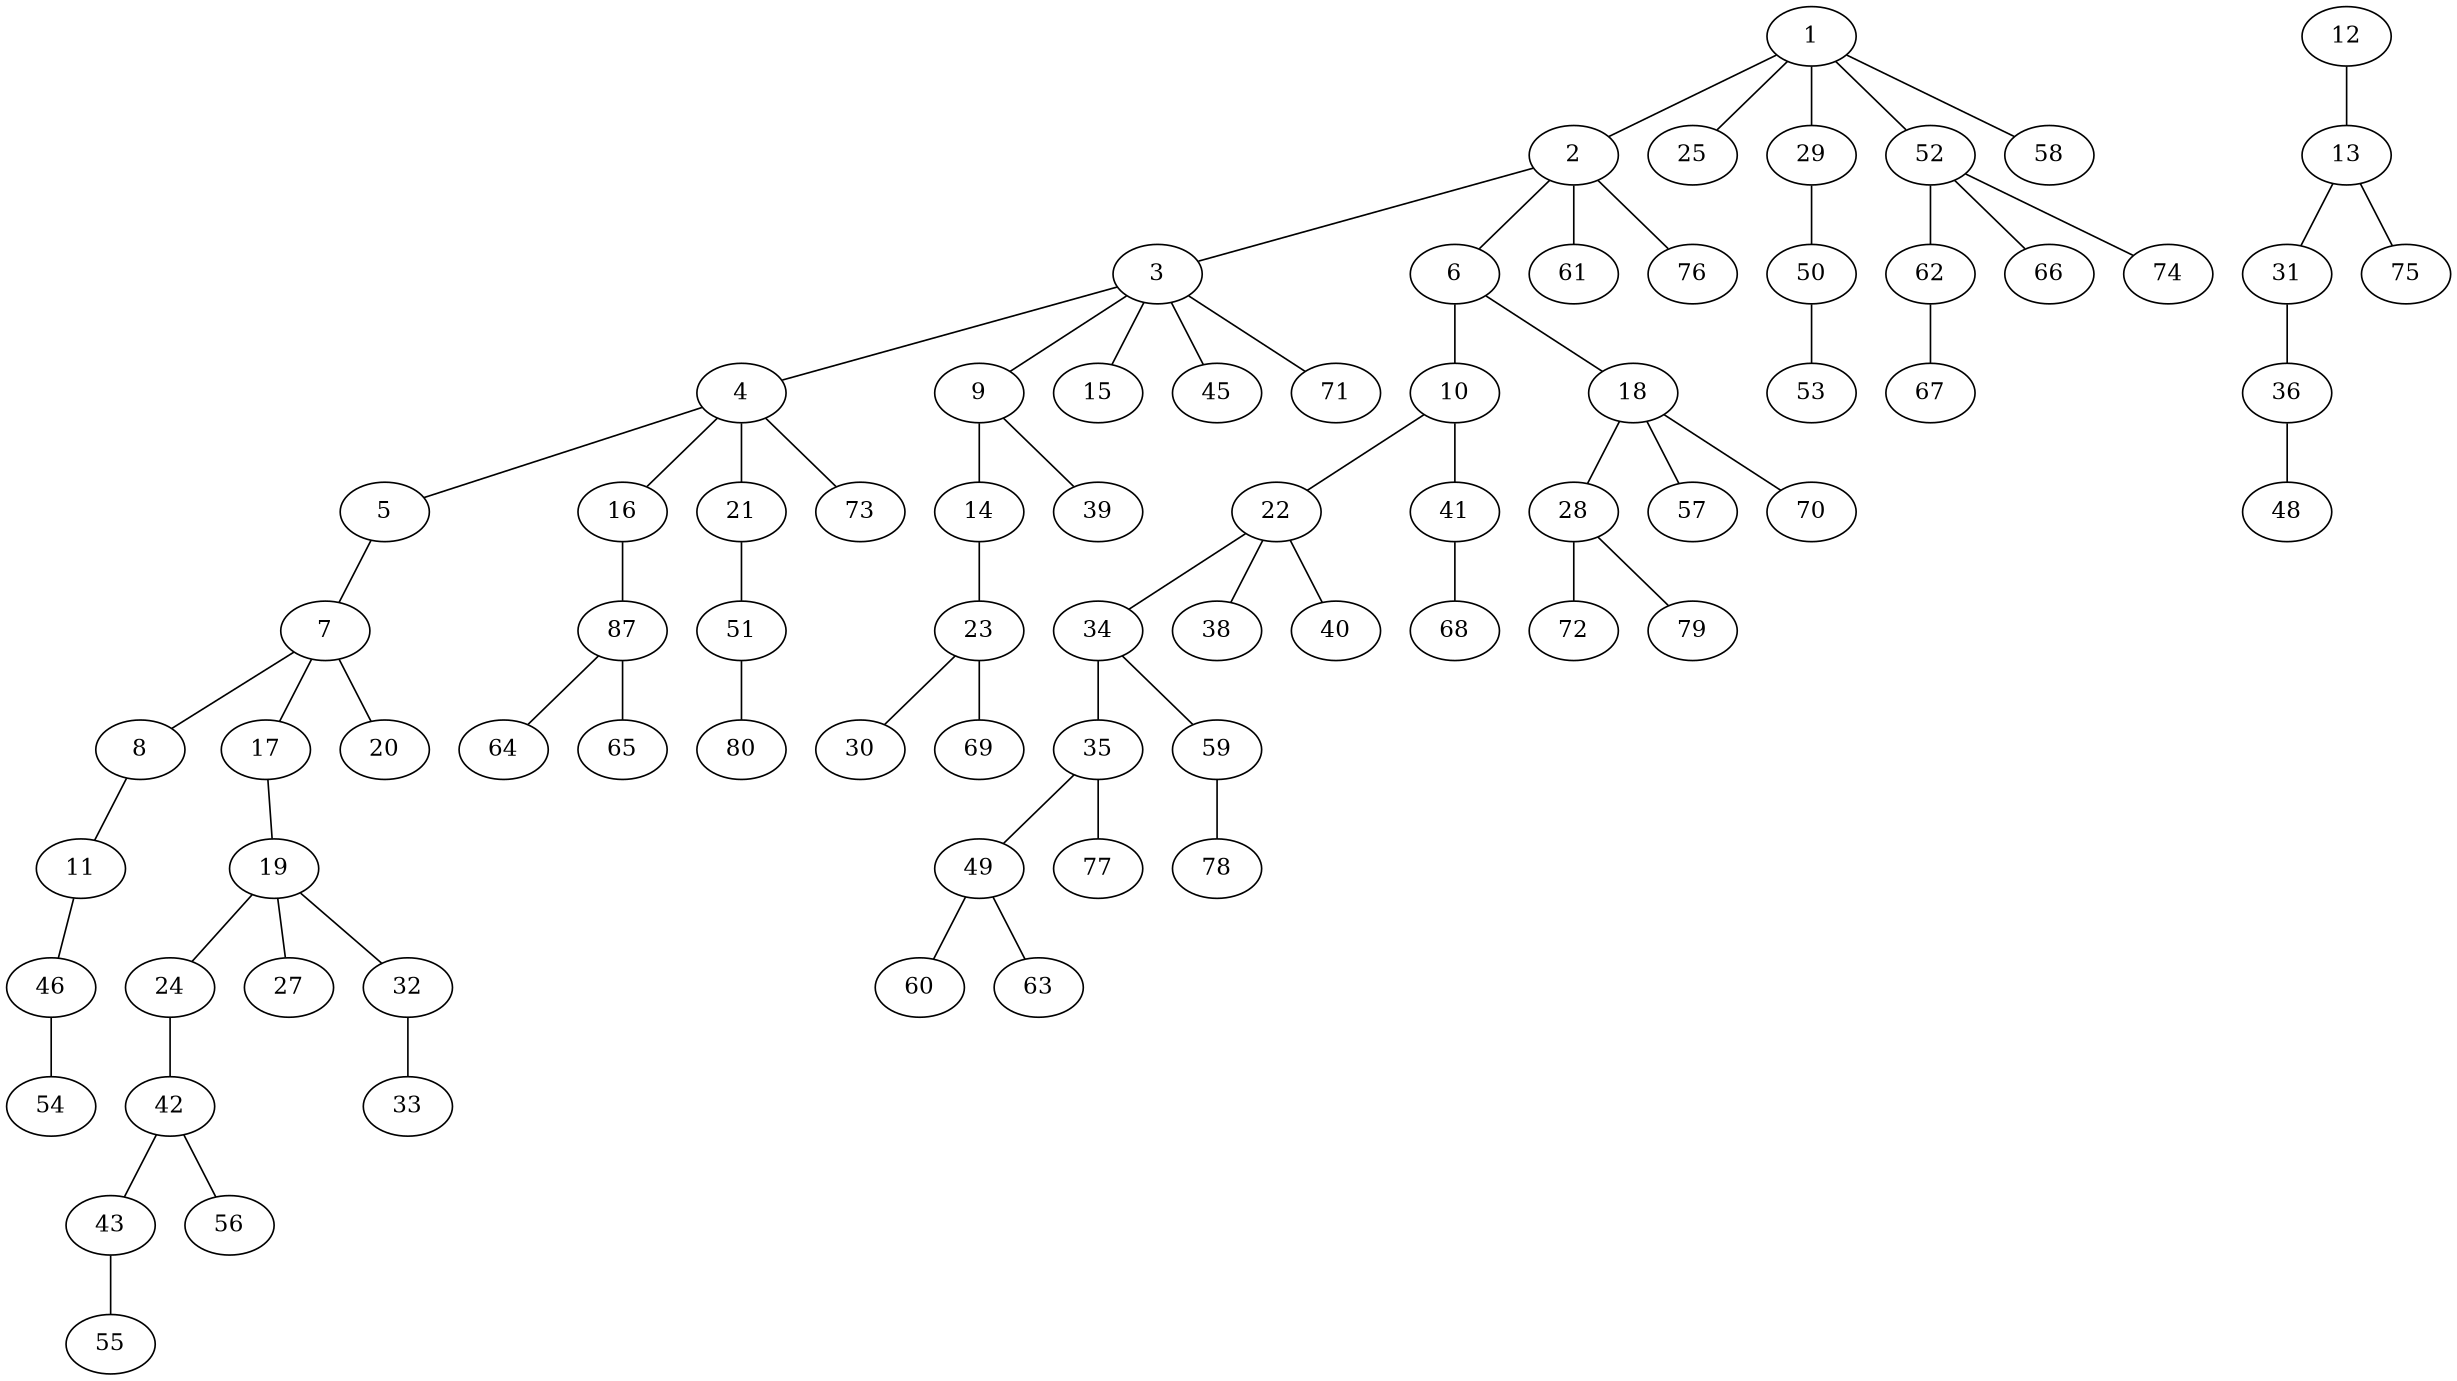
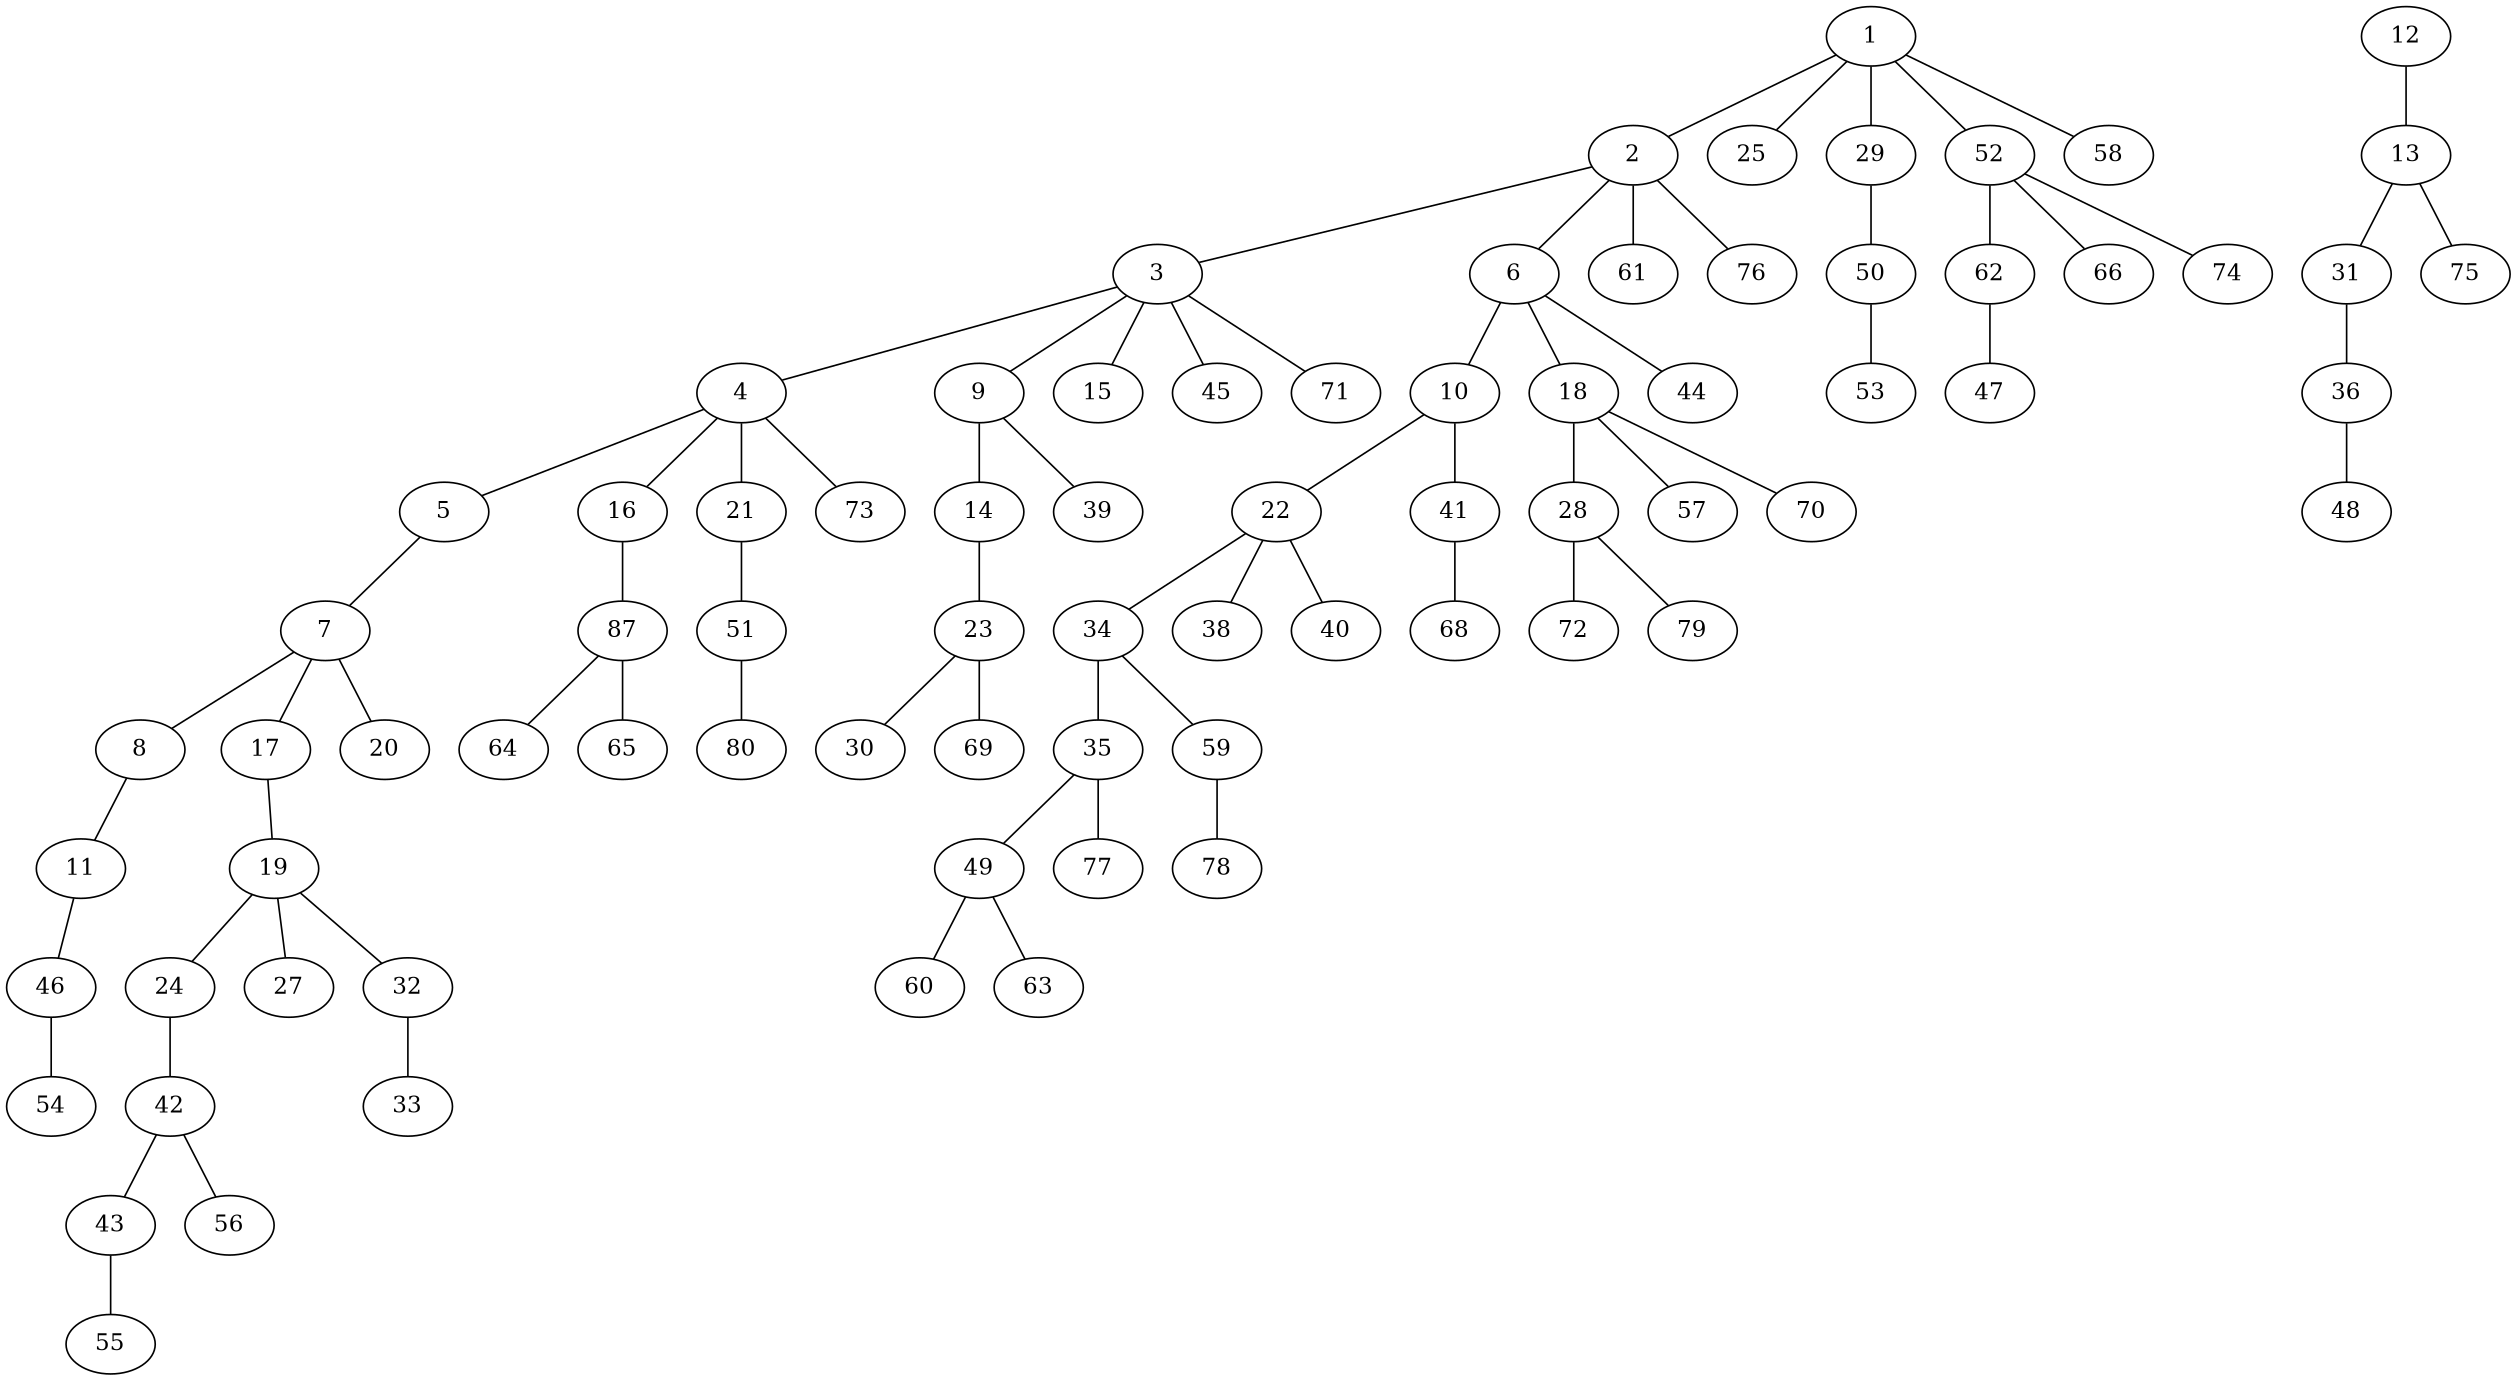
node "44": added
node "67": label "67" -> "47"
